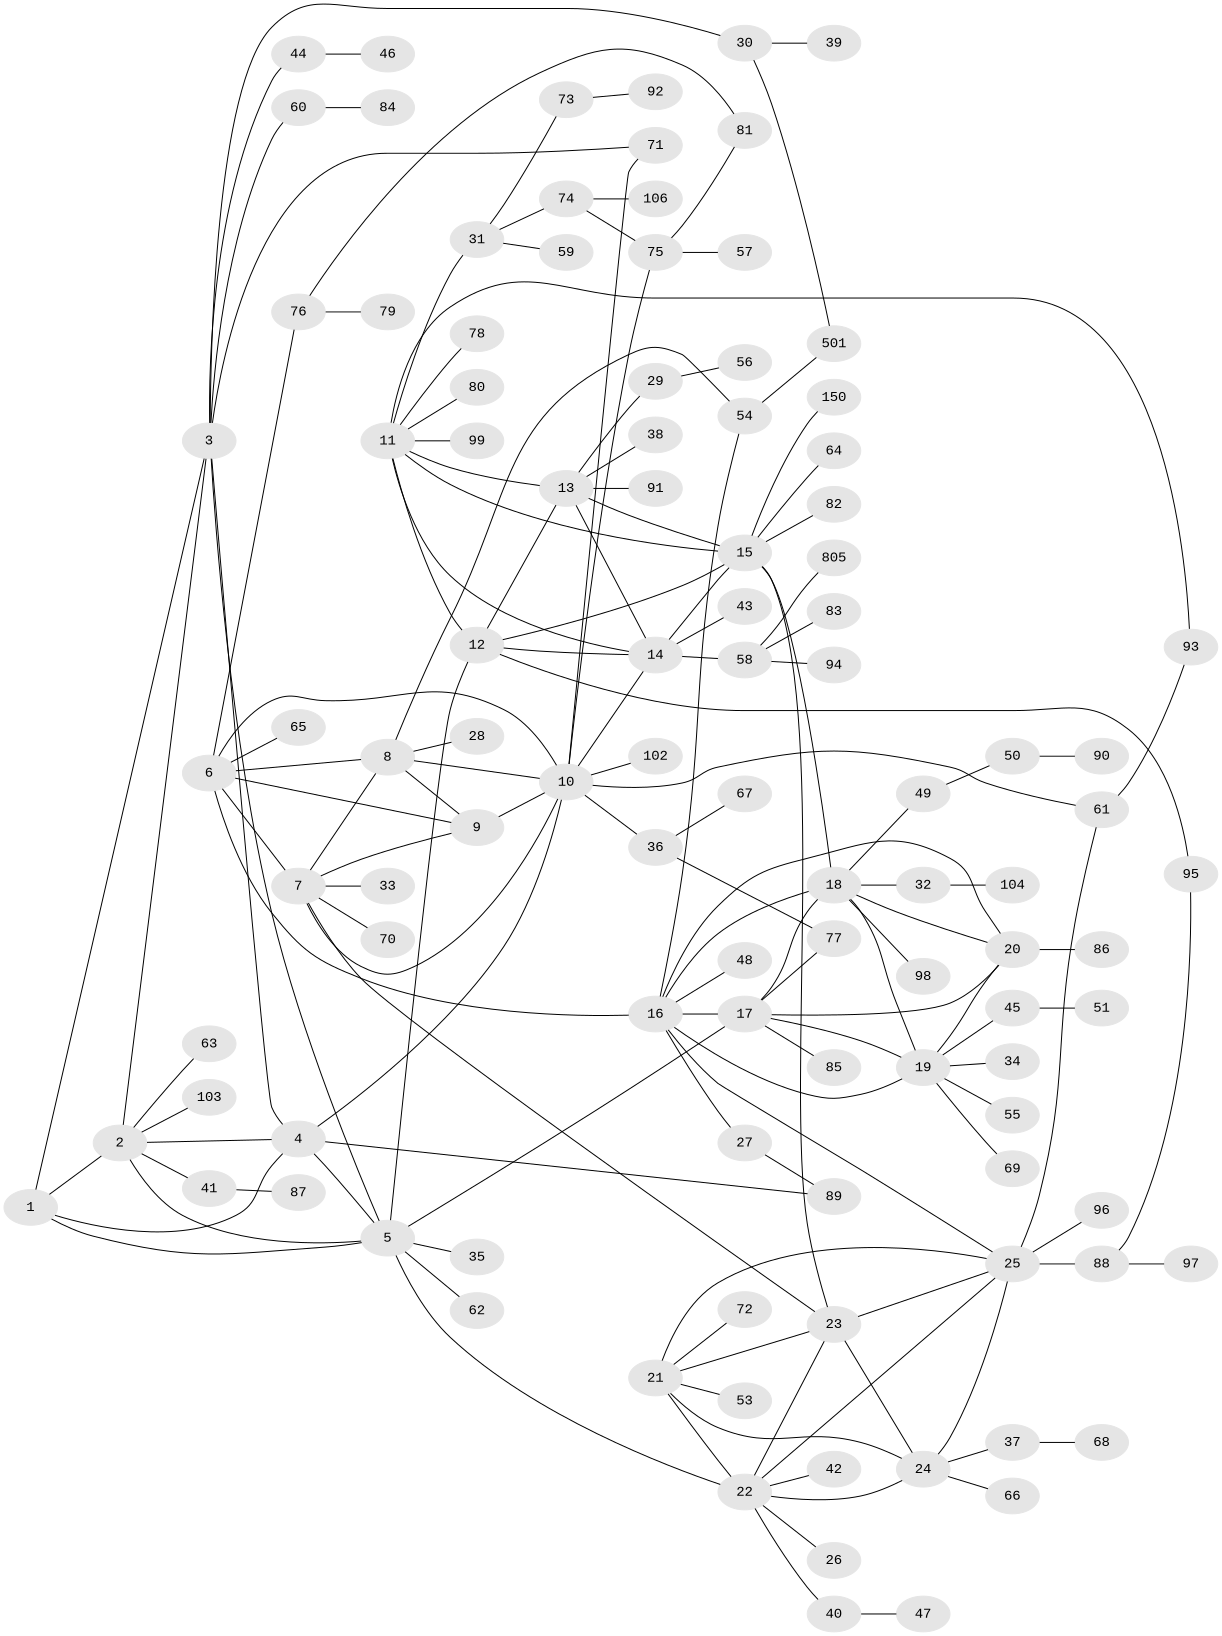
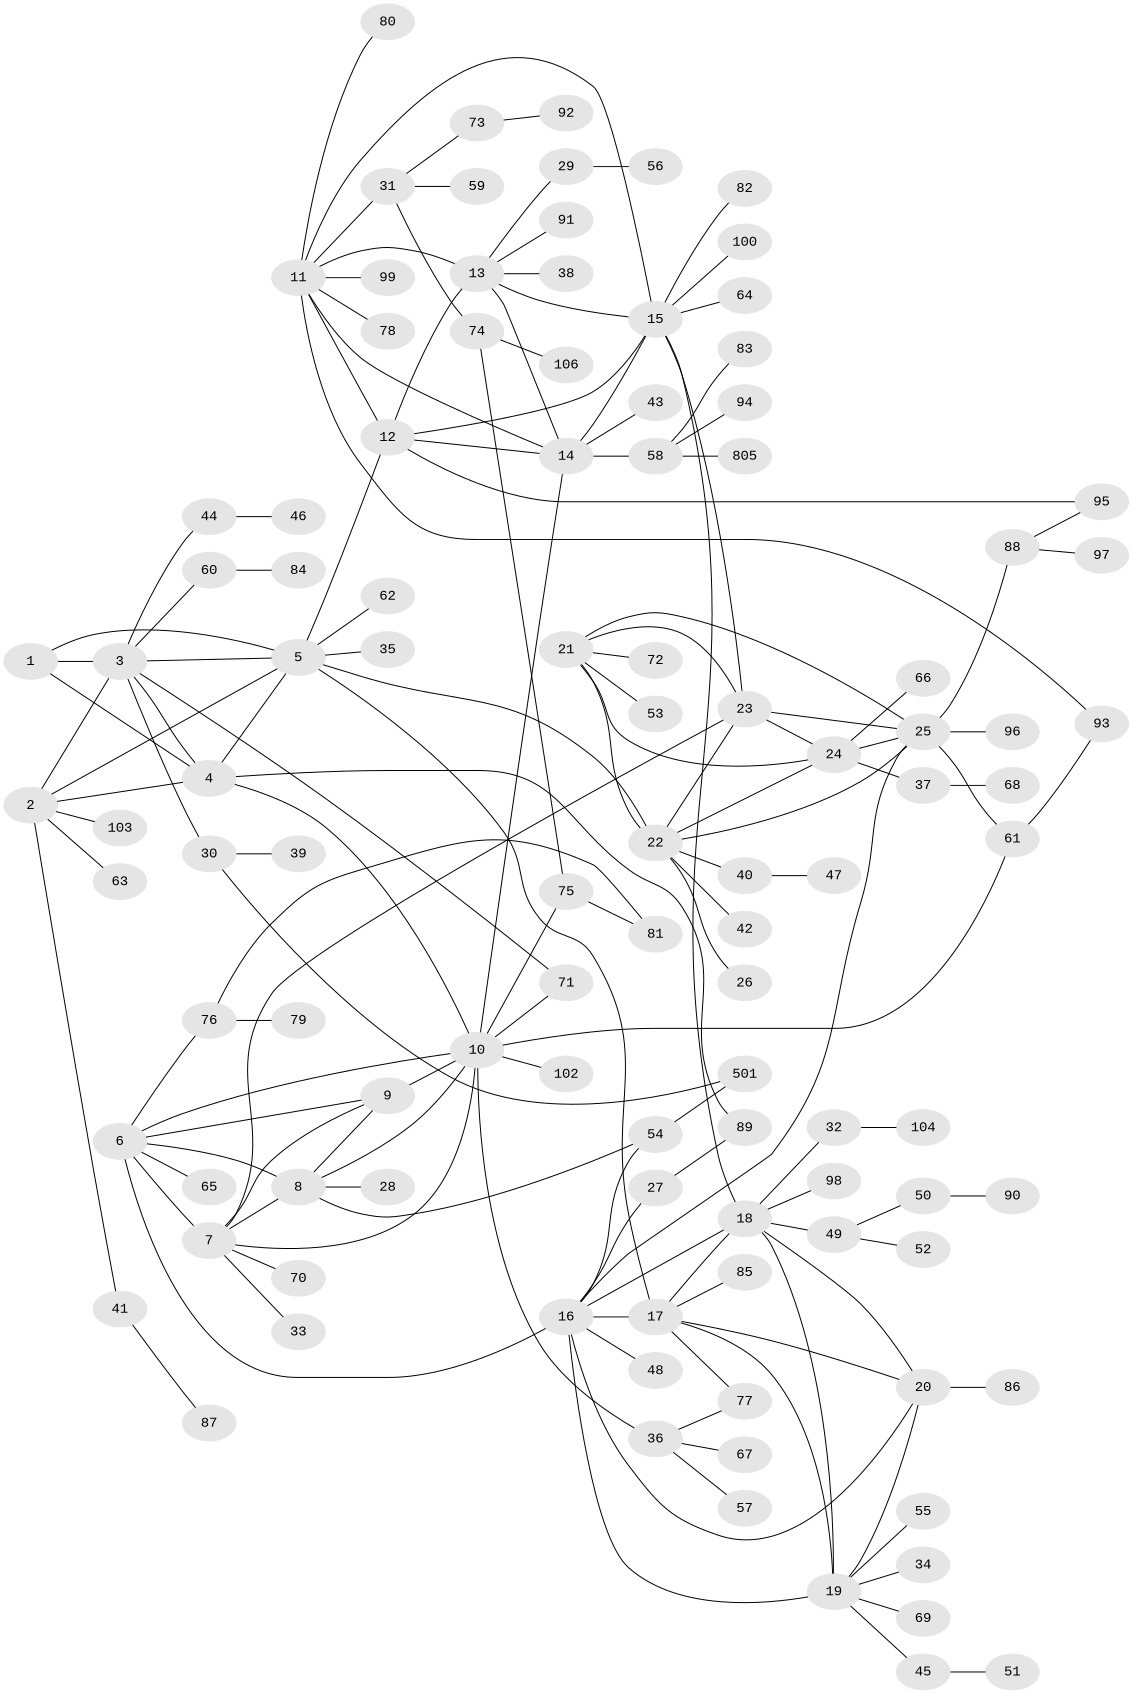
edge "75" -- "57": now "36" -- "57"
node "150": label "150" -> "100"
edge "2" -- "1": removed
node "52": added
